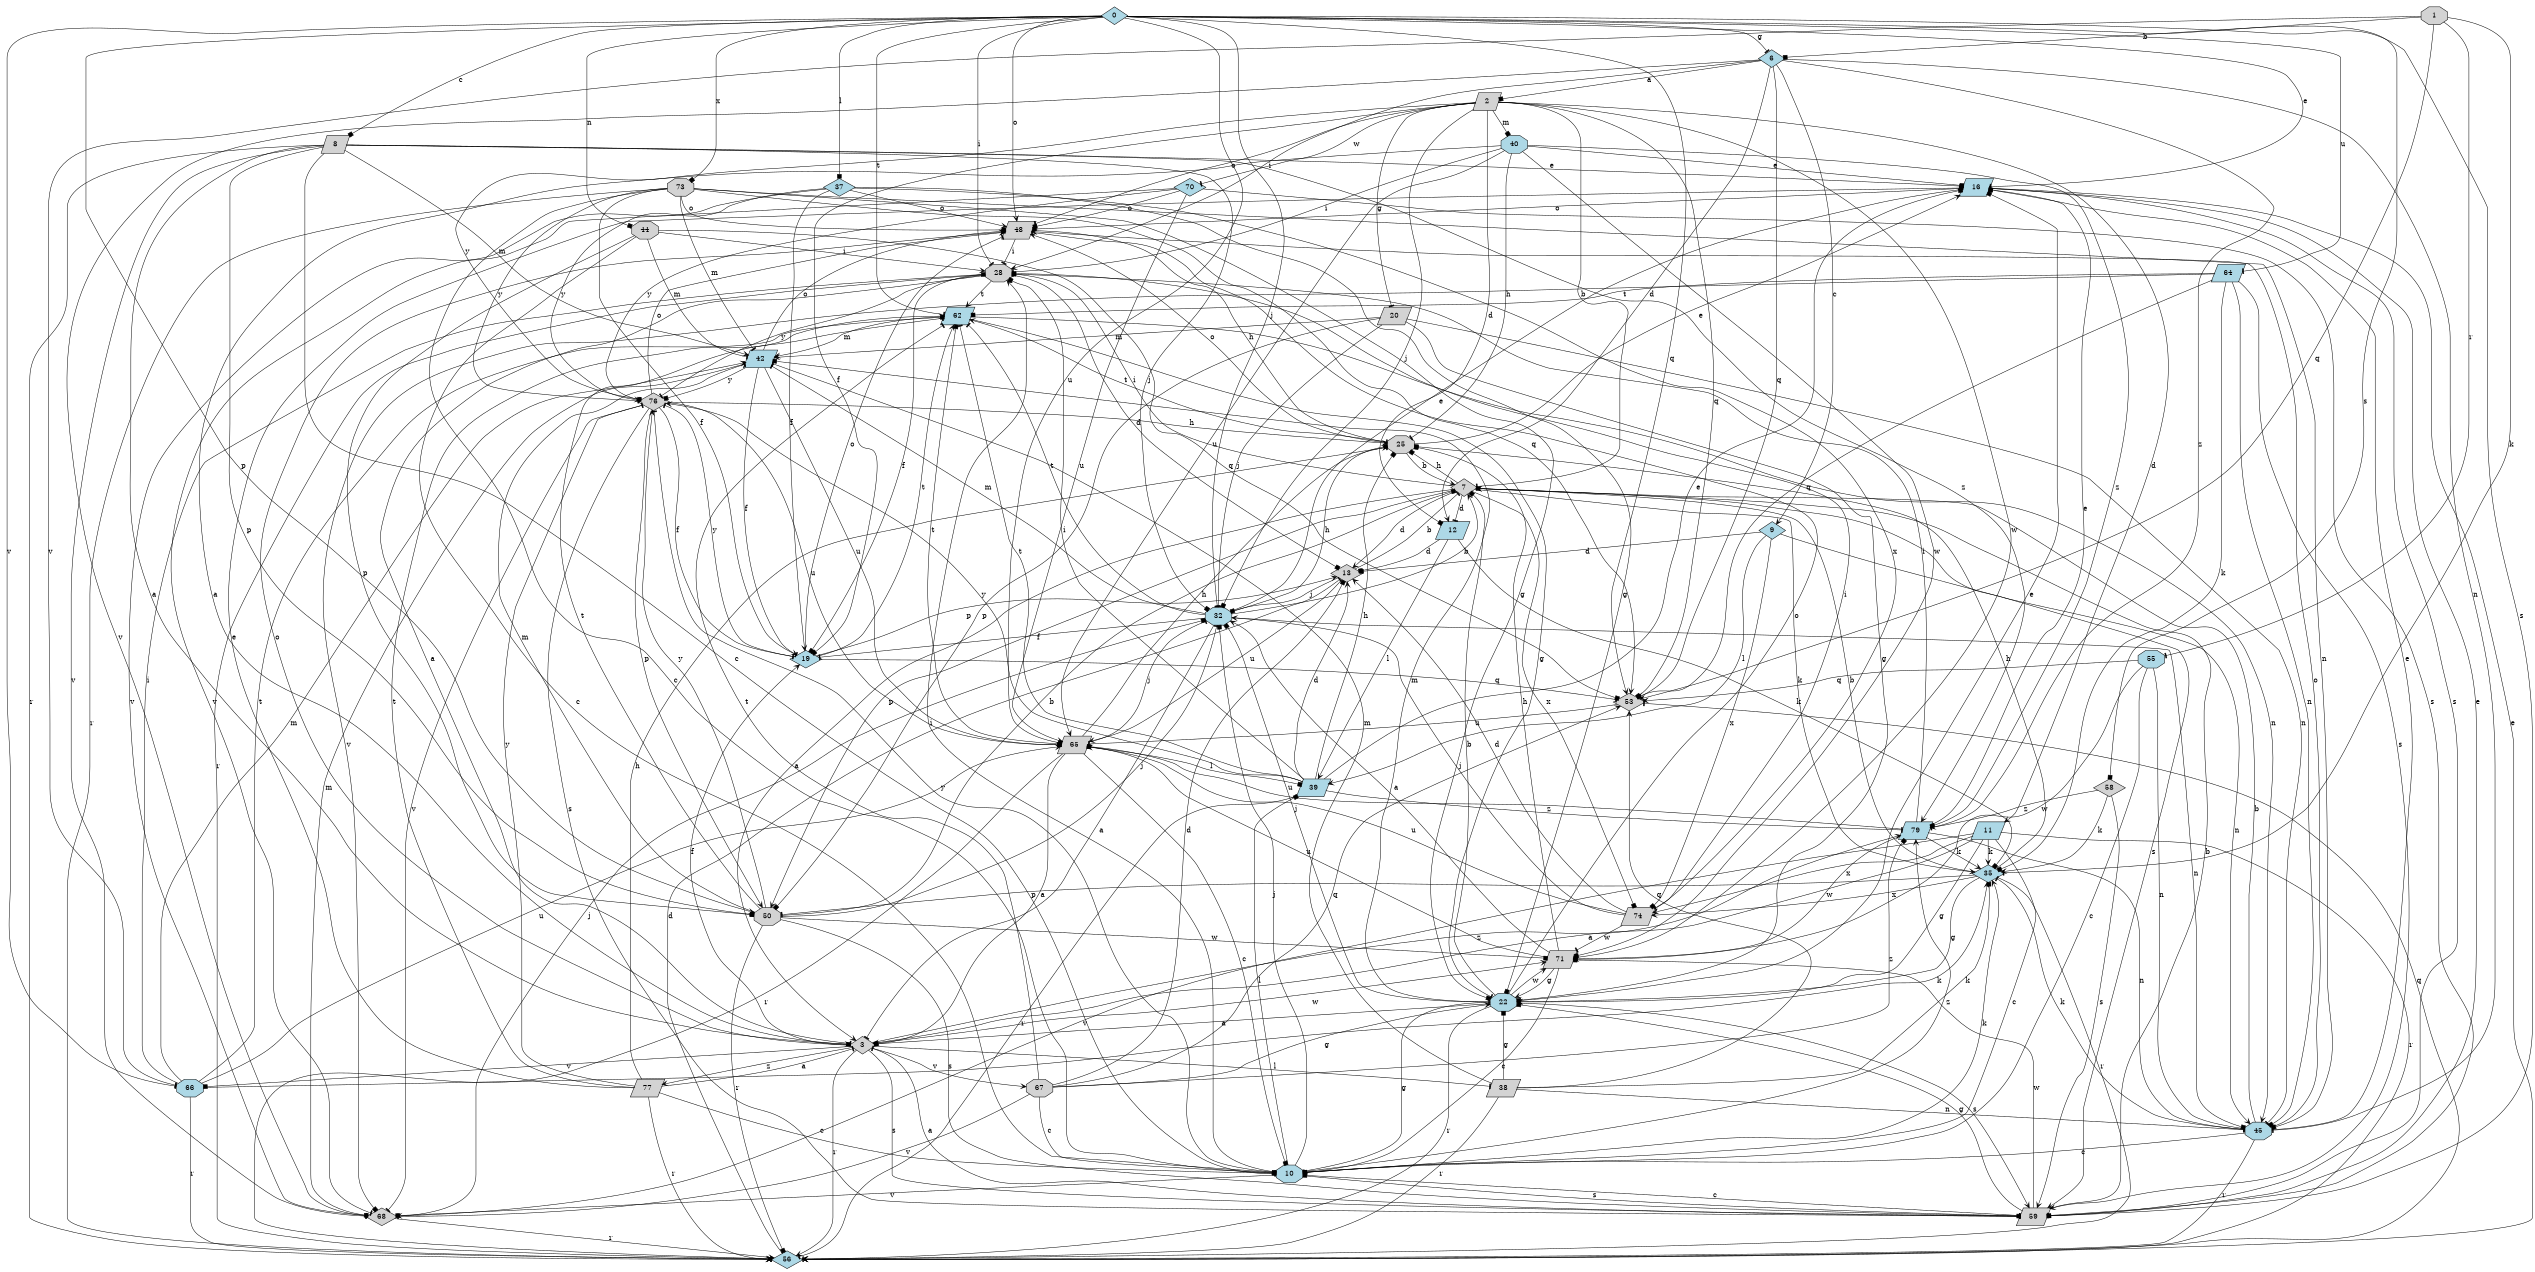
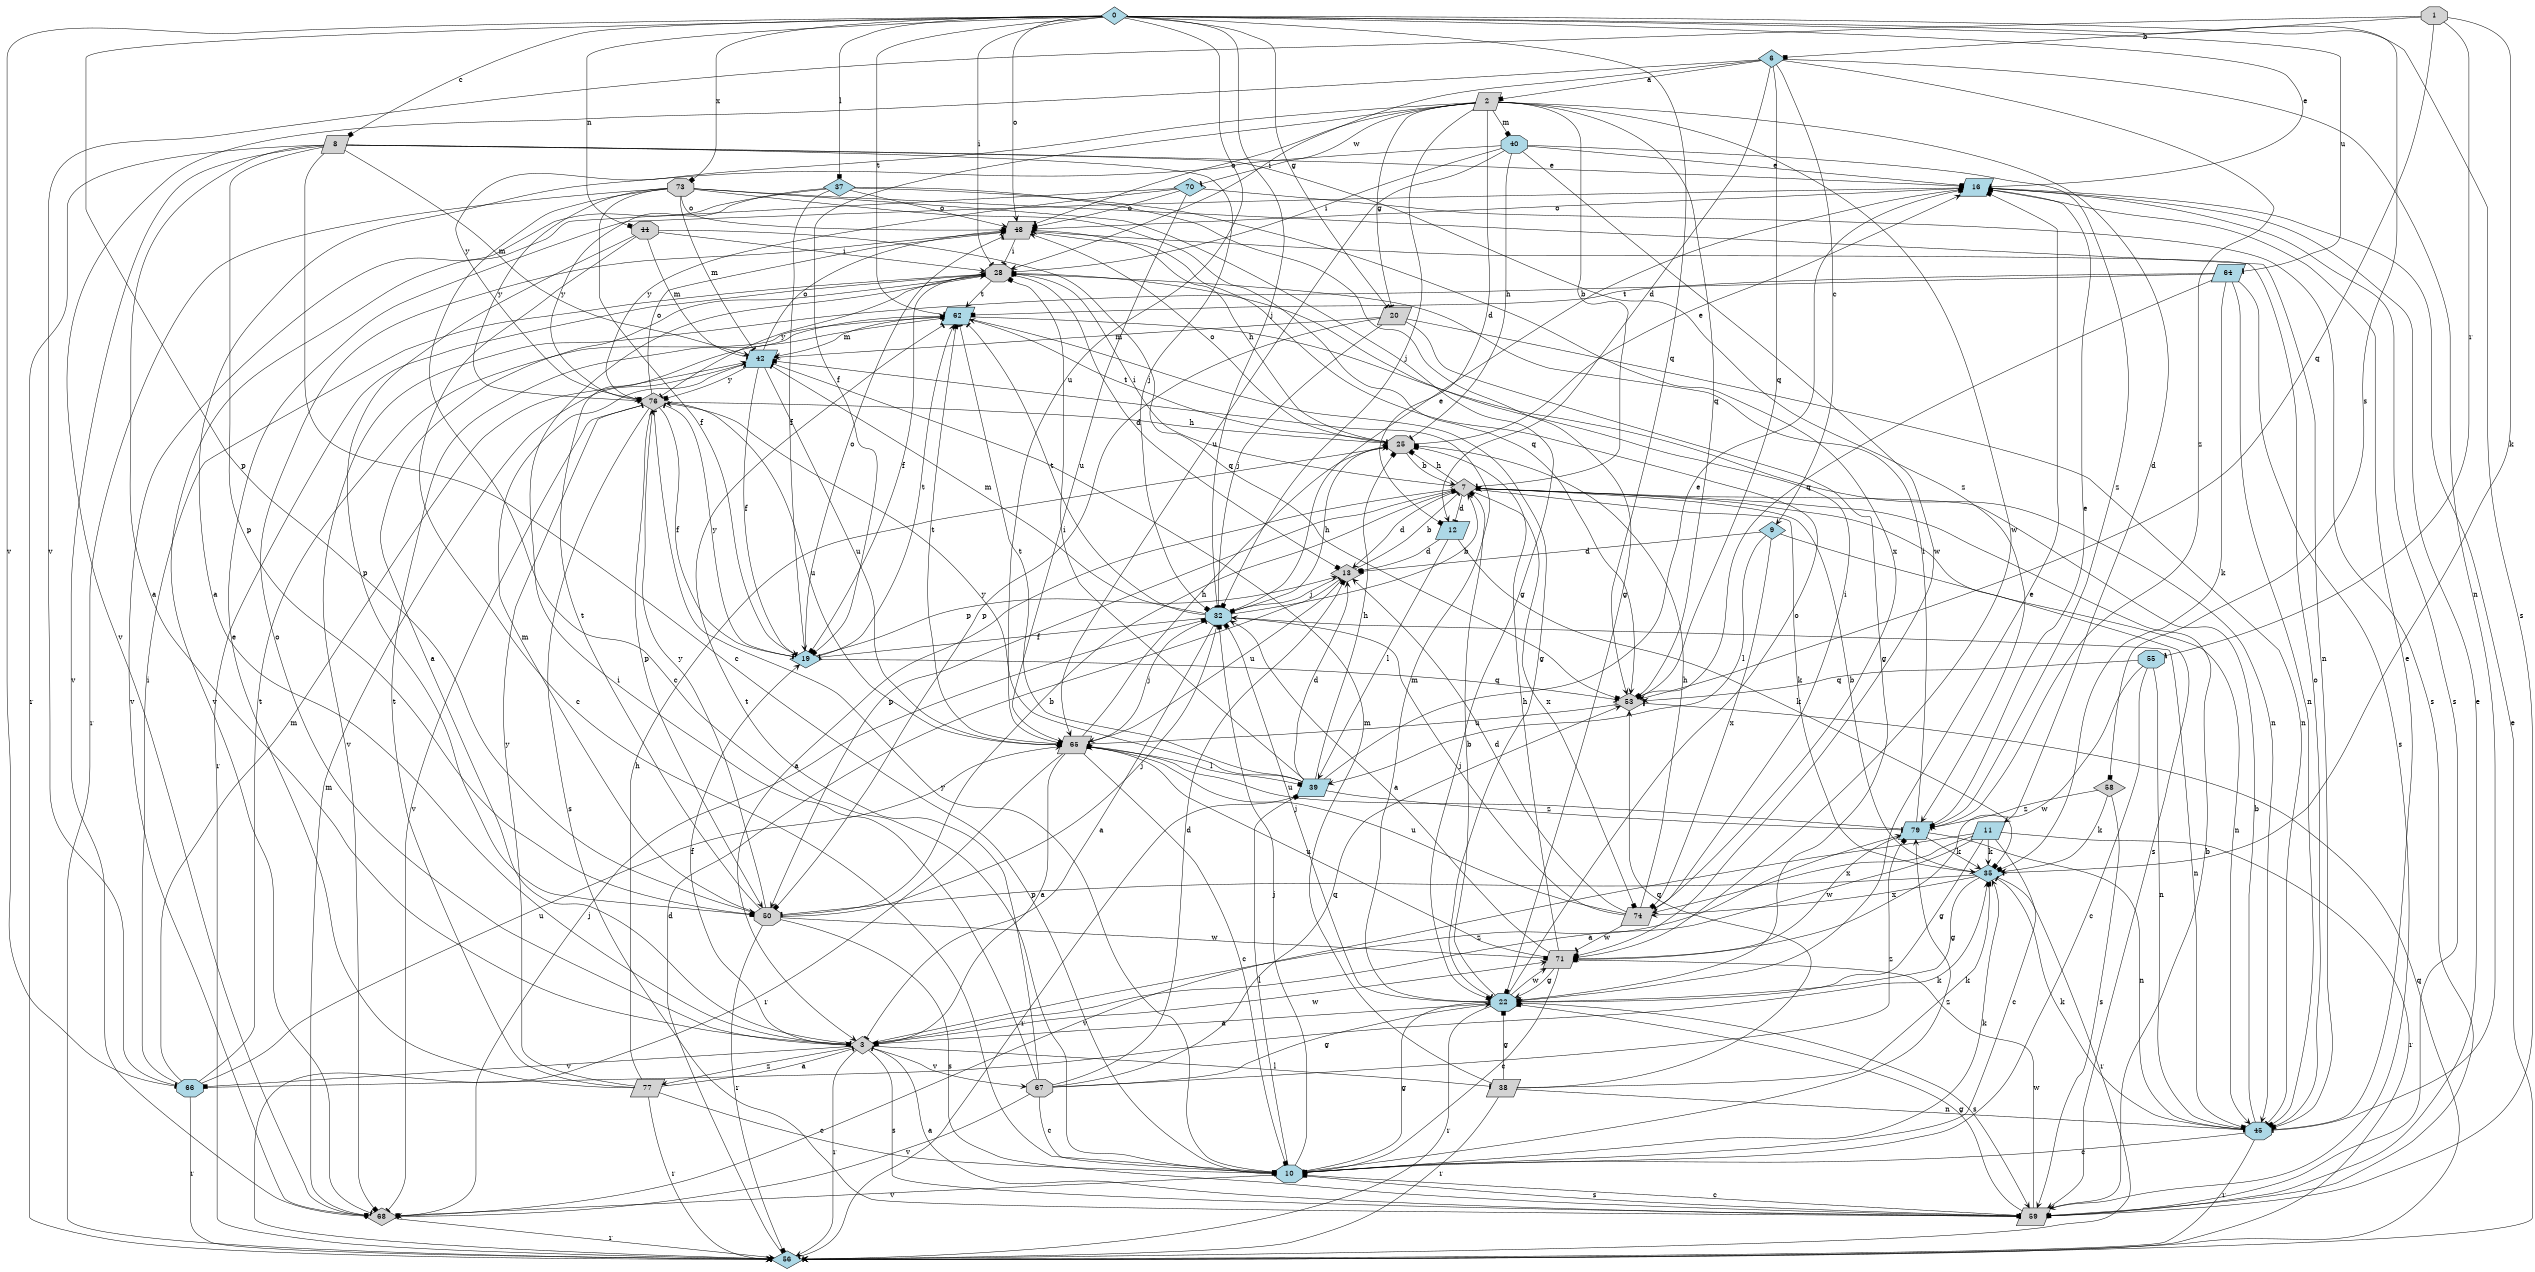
edge "0" -> "6": now "0" -> "20"
edge "35" -> "25": now "74" -> "25"
edge "10" -> "28": now "67" -> "28"
